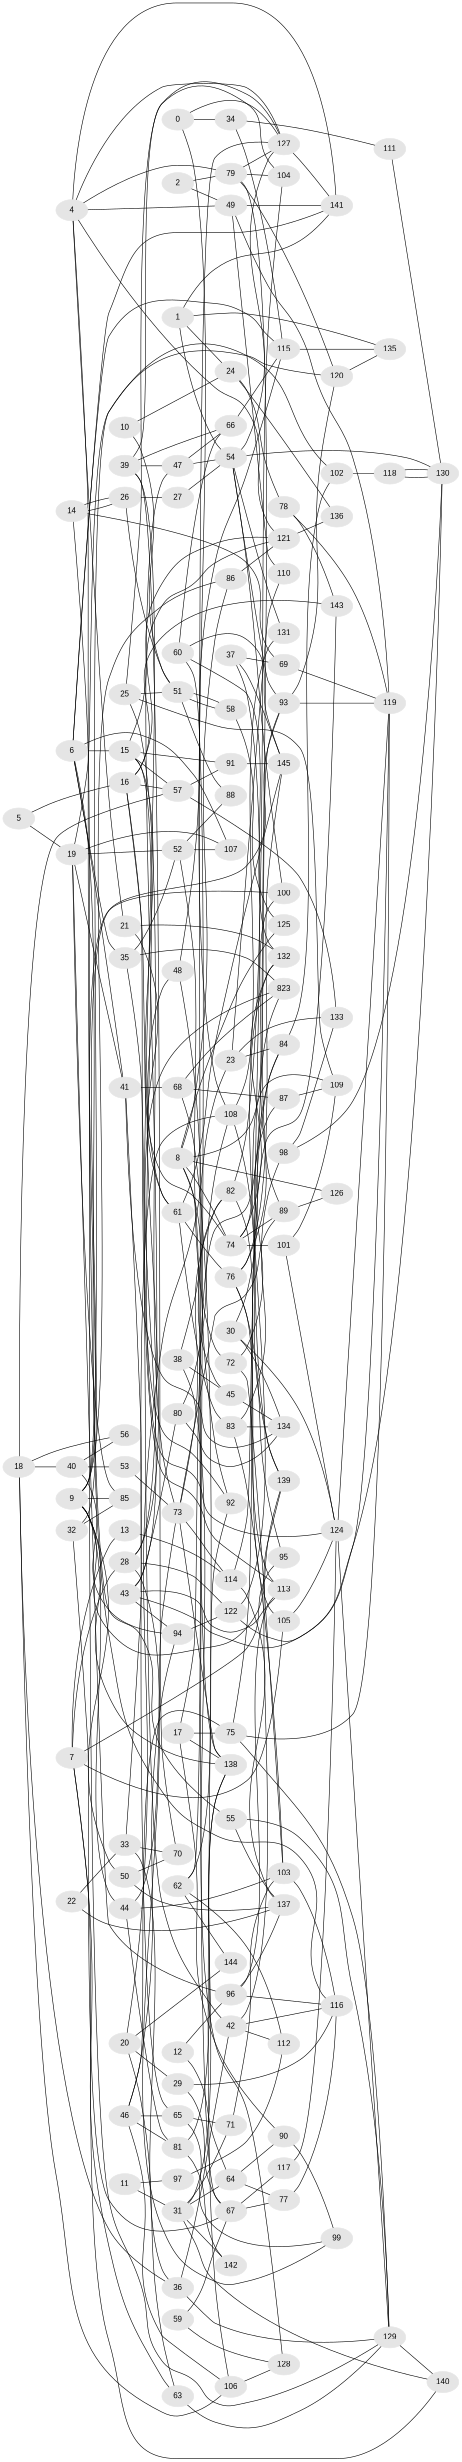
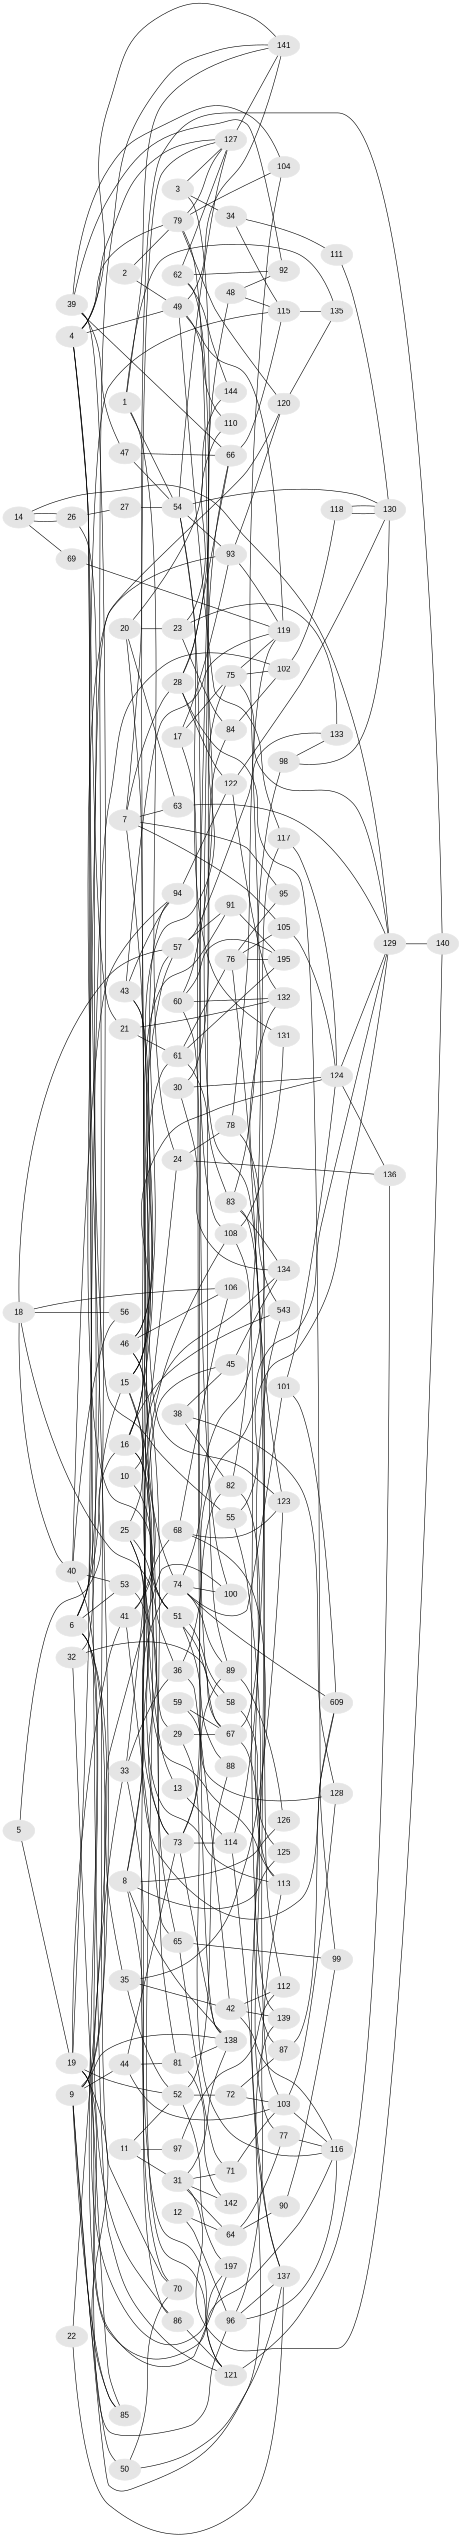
node "0": label "0" -> "3"
edge "49" -- "117": added
node "143": label "143" -> "543"
node "37": removed
node "145": label "145" -> "195"
node "107": label "107" -> "197"
edge "6" -- "41": now "6" -- "53"
node "823": label "823" -> "123"
edge "86" -- "9": now "86" -- "40"
edge "47" -- "28": now "66" -- "28"
edge "100" -- "8": now "100" -- "74"
node "109": label "109" -> "609"
edge "119" -- "124": now "136" -- "124"
node "80": removed
edge "84" -- "75": now "102" -- "75"
edge "17" -- "90": removed
edge "52" -- "11": added
edge "128" -- "106": now "128" -- "103"
